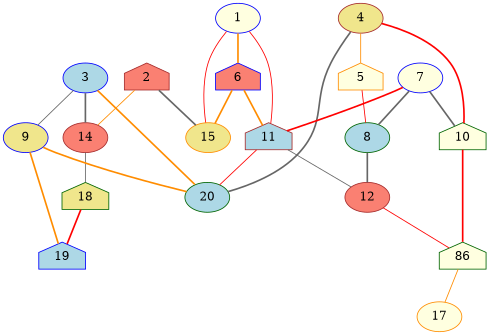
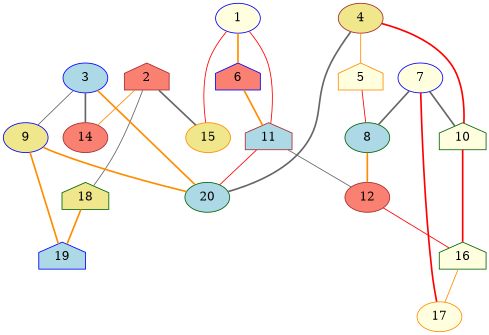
edge "6" -- "15": removed
edge "7" -- "11": now "7" -- "17"
edge "14" -- "18": now "2" -- "18"
edge "8" -- "12": color gray40 -> darkorange
edge "18" -- "19": color red -> darkorange
node "86": label "86" -> "16"
